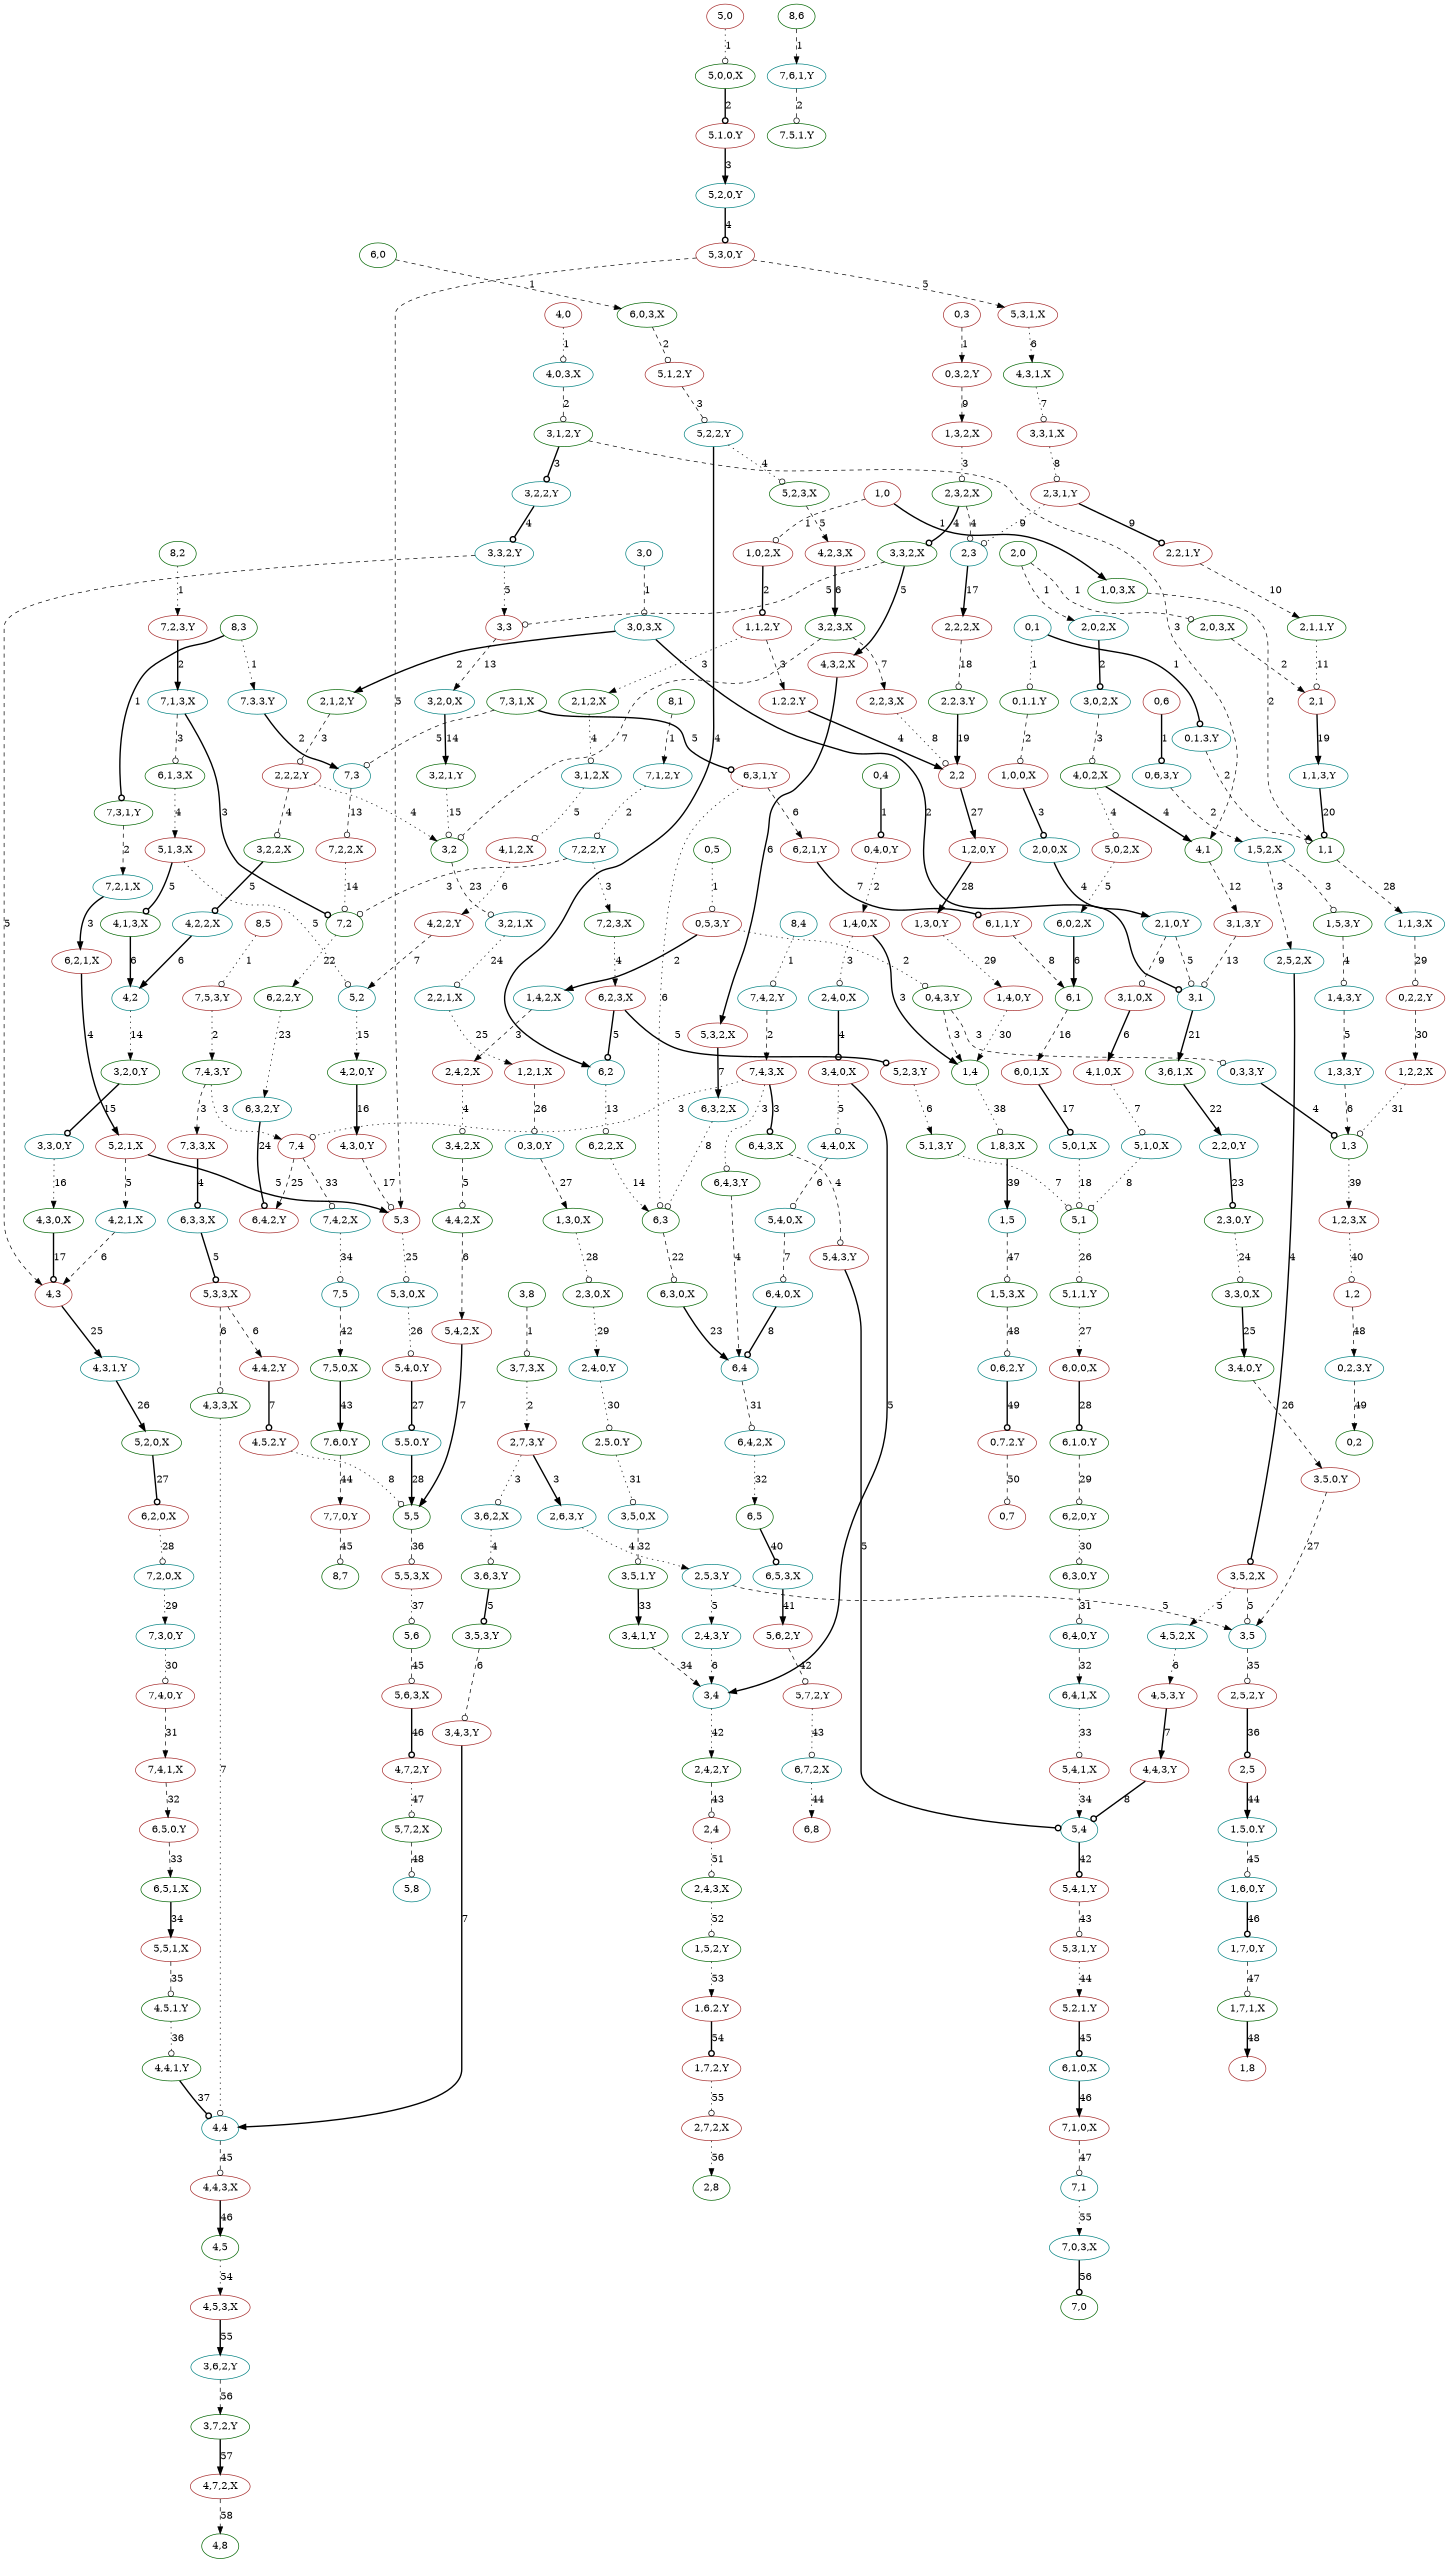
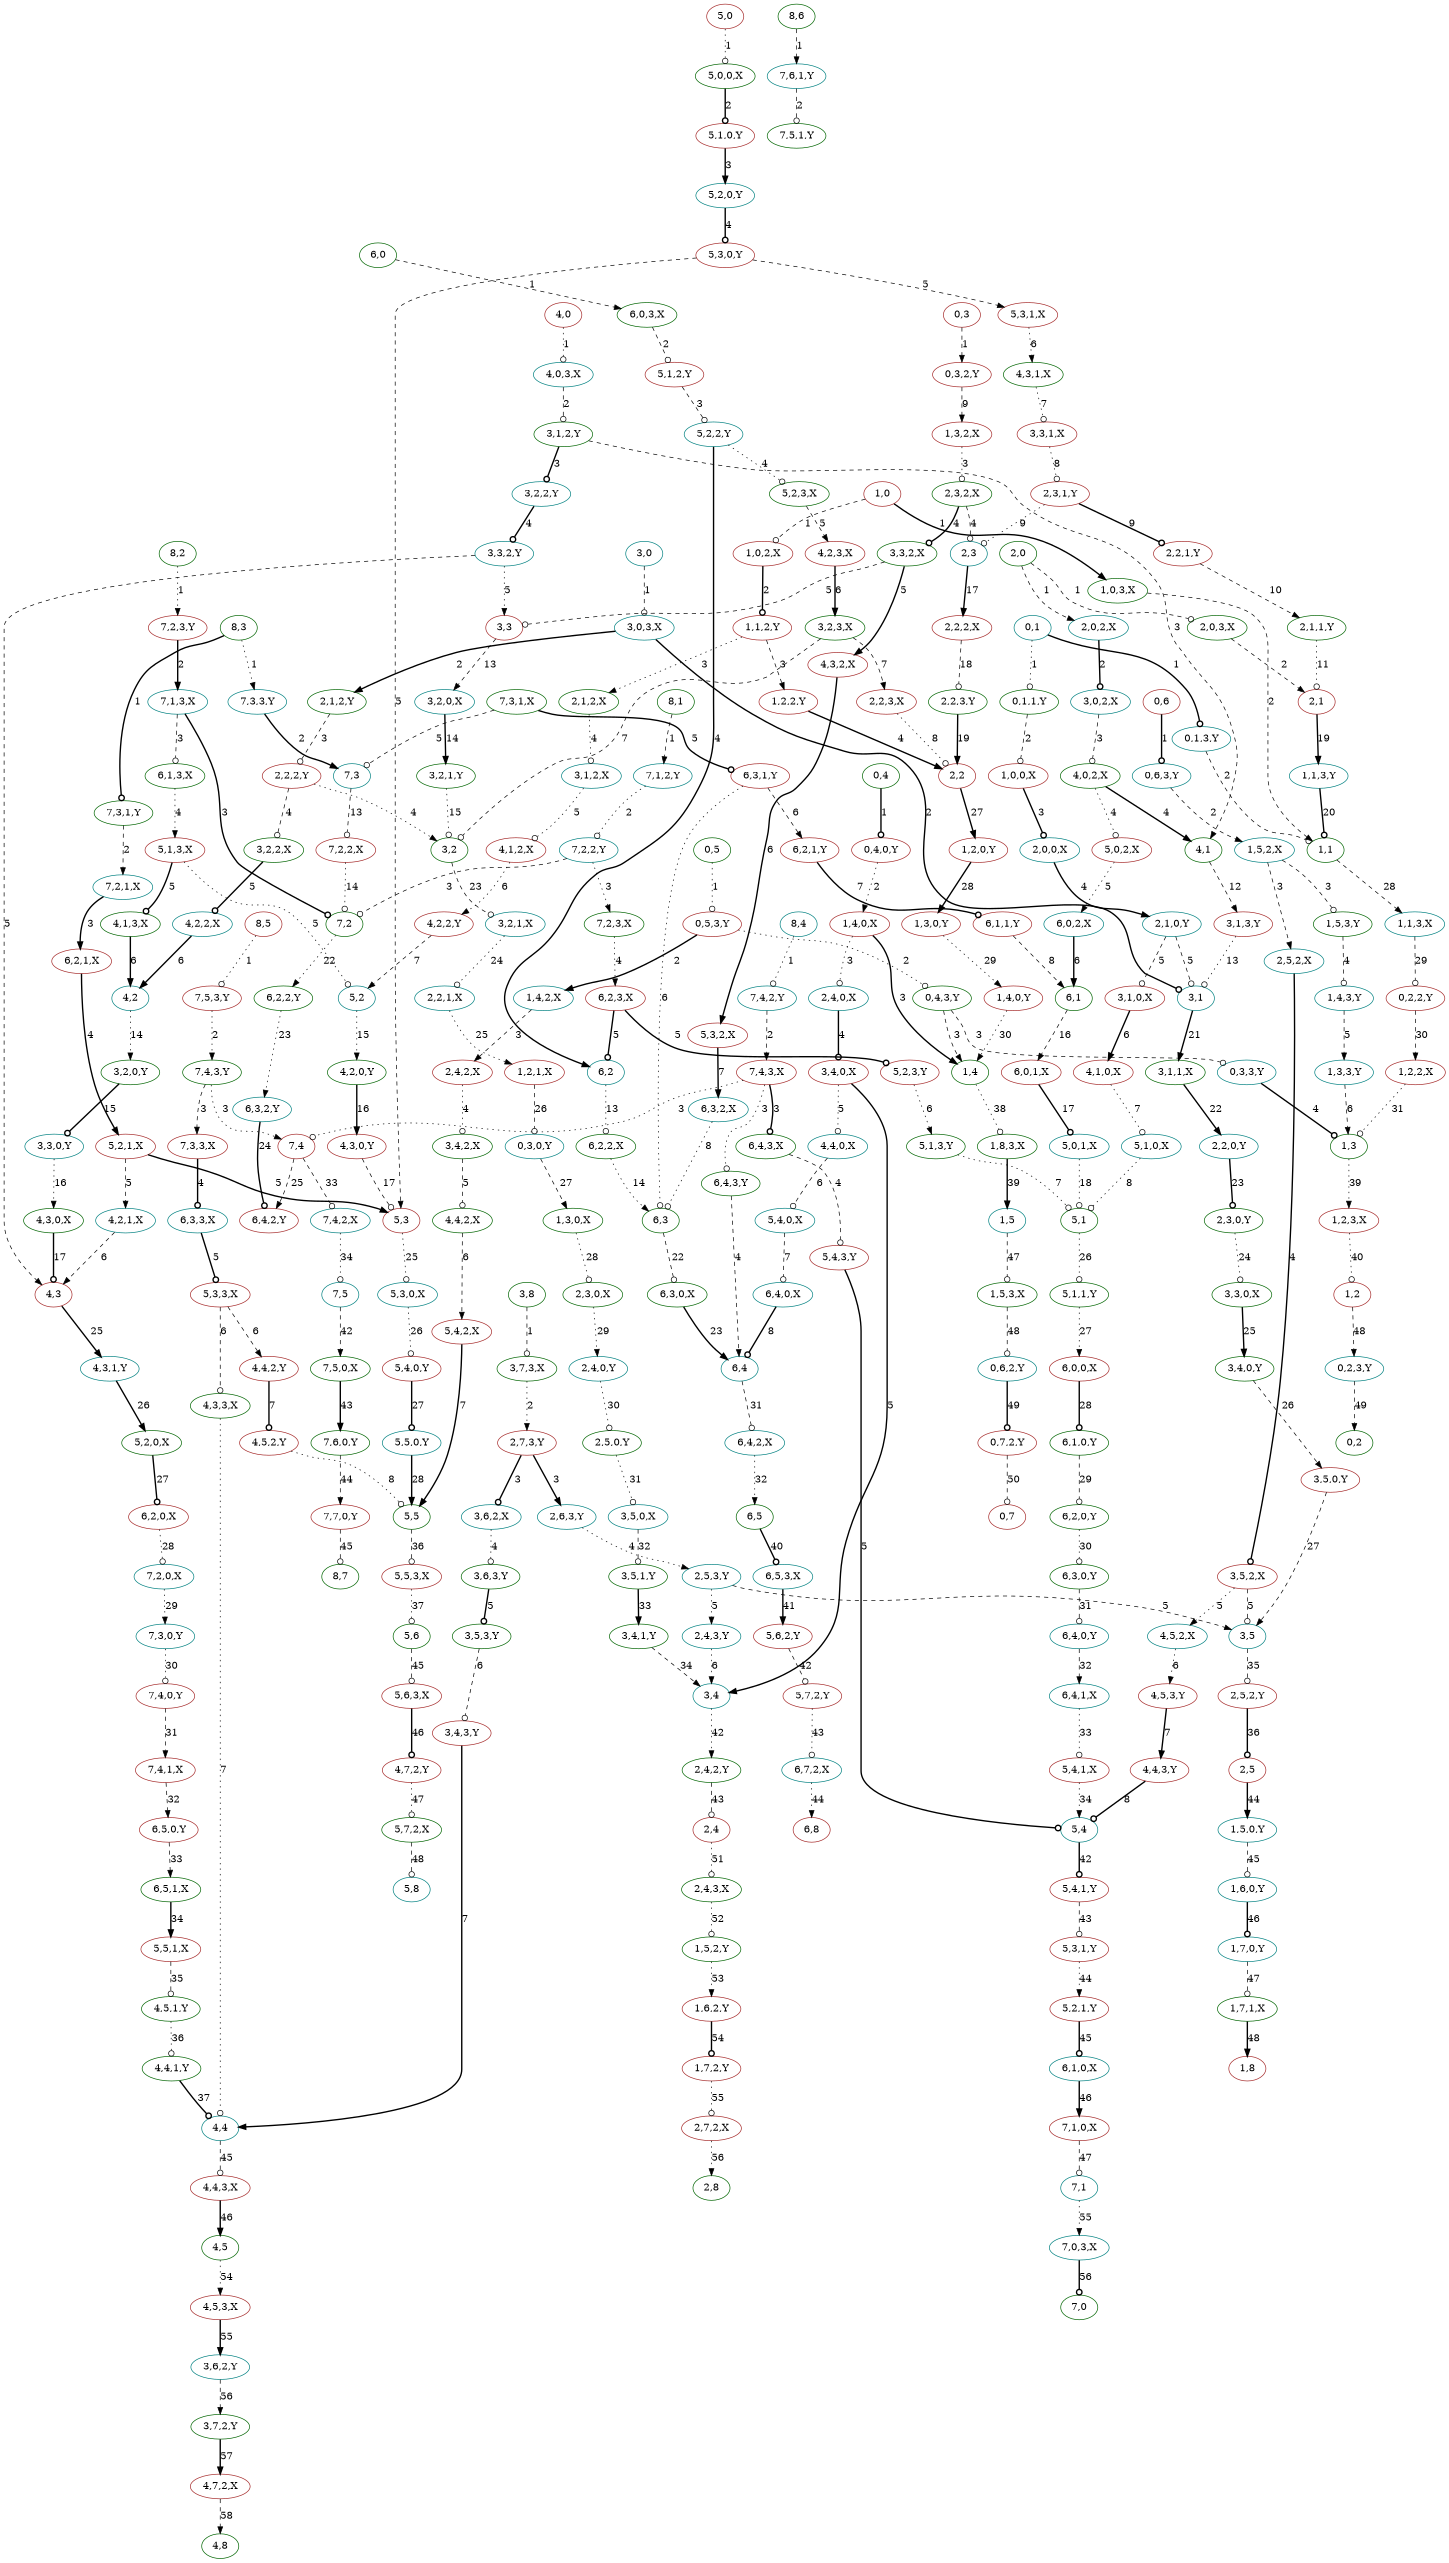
edge "3,1,3,Y" -> "3,1": style dashed -> dotted
edge "2,1,0,Y" -> "3,1,0,X": label "9" -> "5"
node "3,6,1,X": label "3,6,1,X" -> "3,1,1,X"
edge "2,7,3,Y" -> "3,6,2,X": style dotted -> bold
